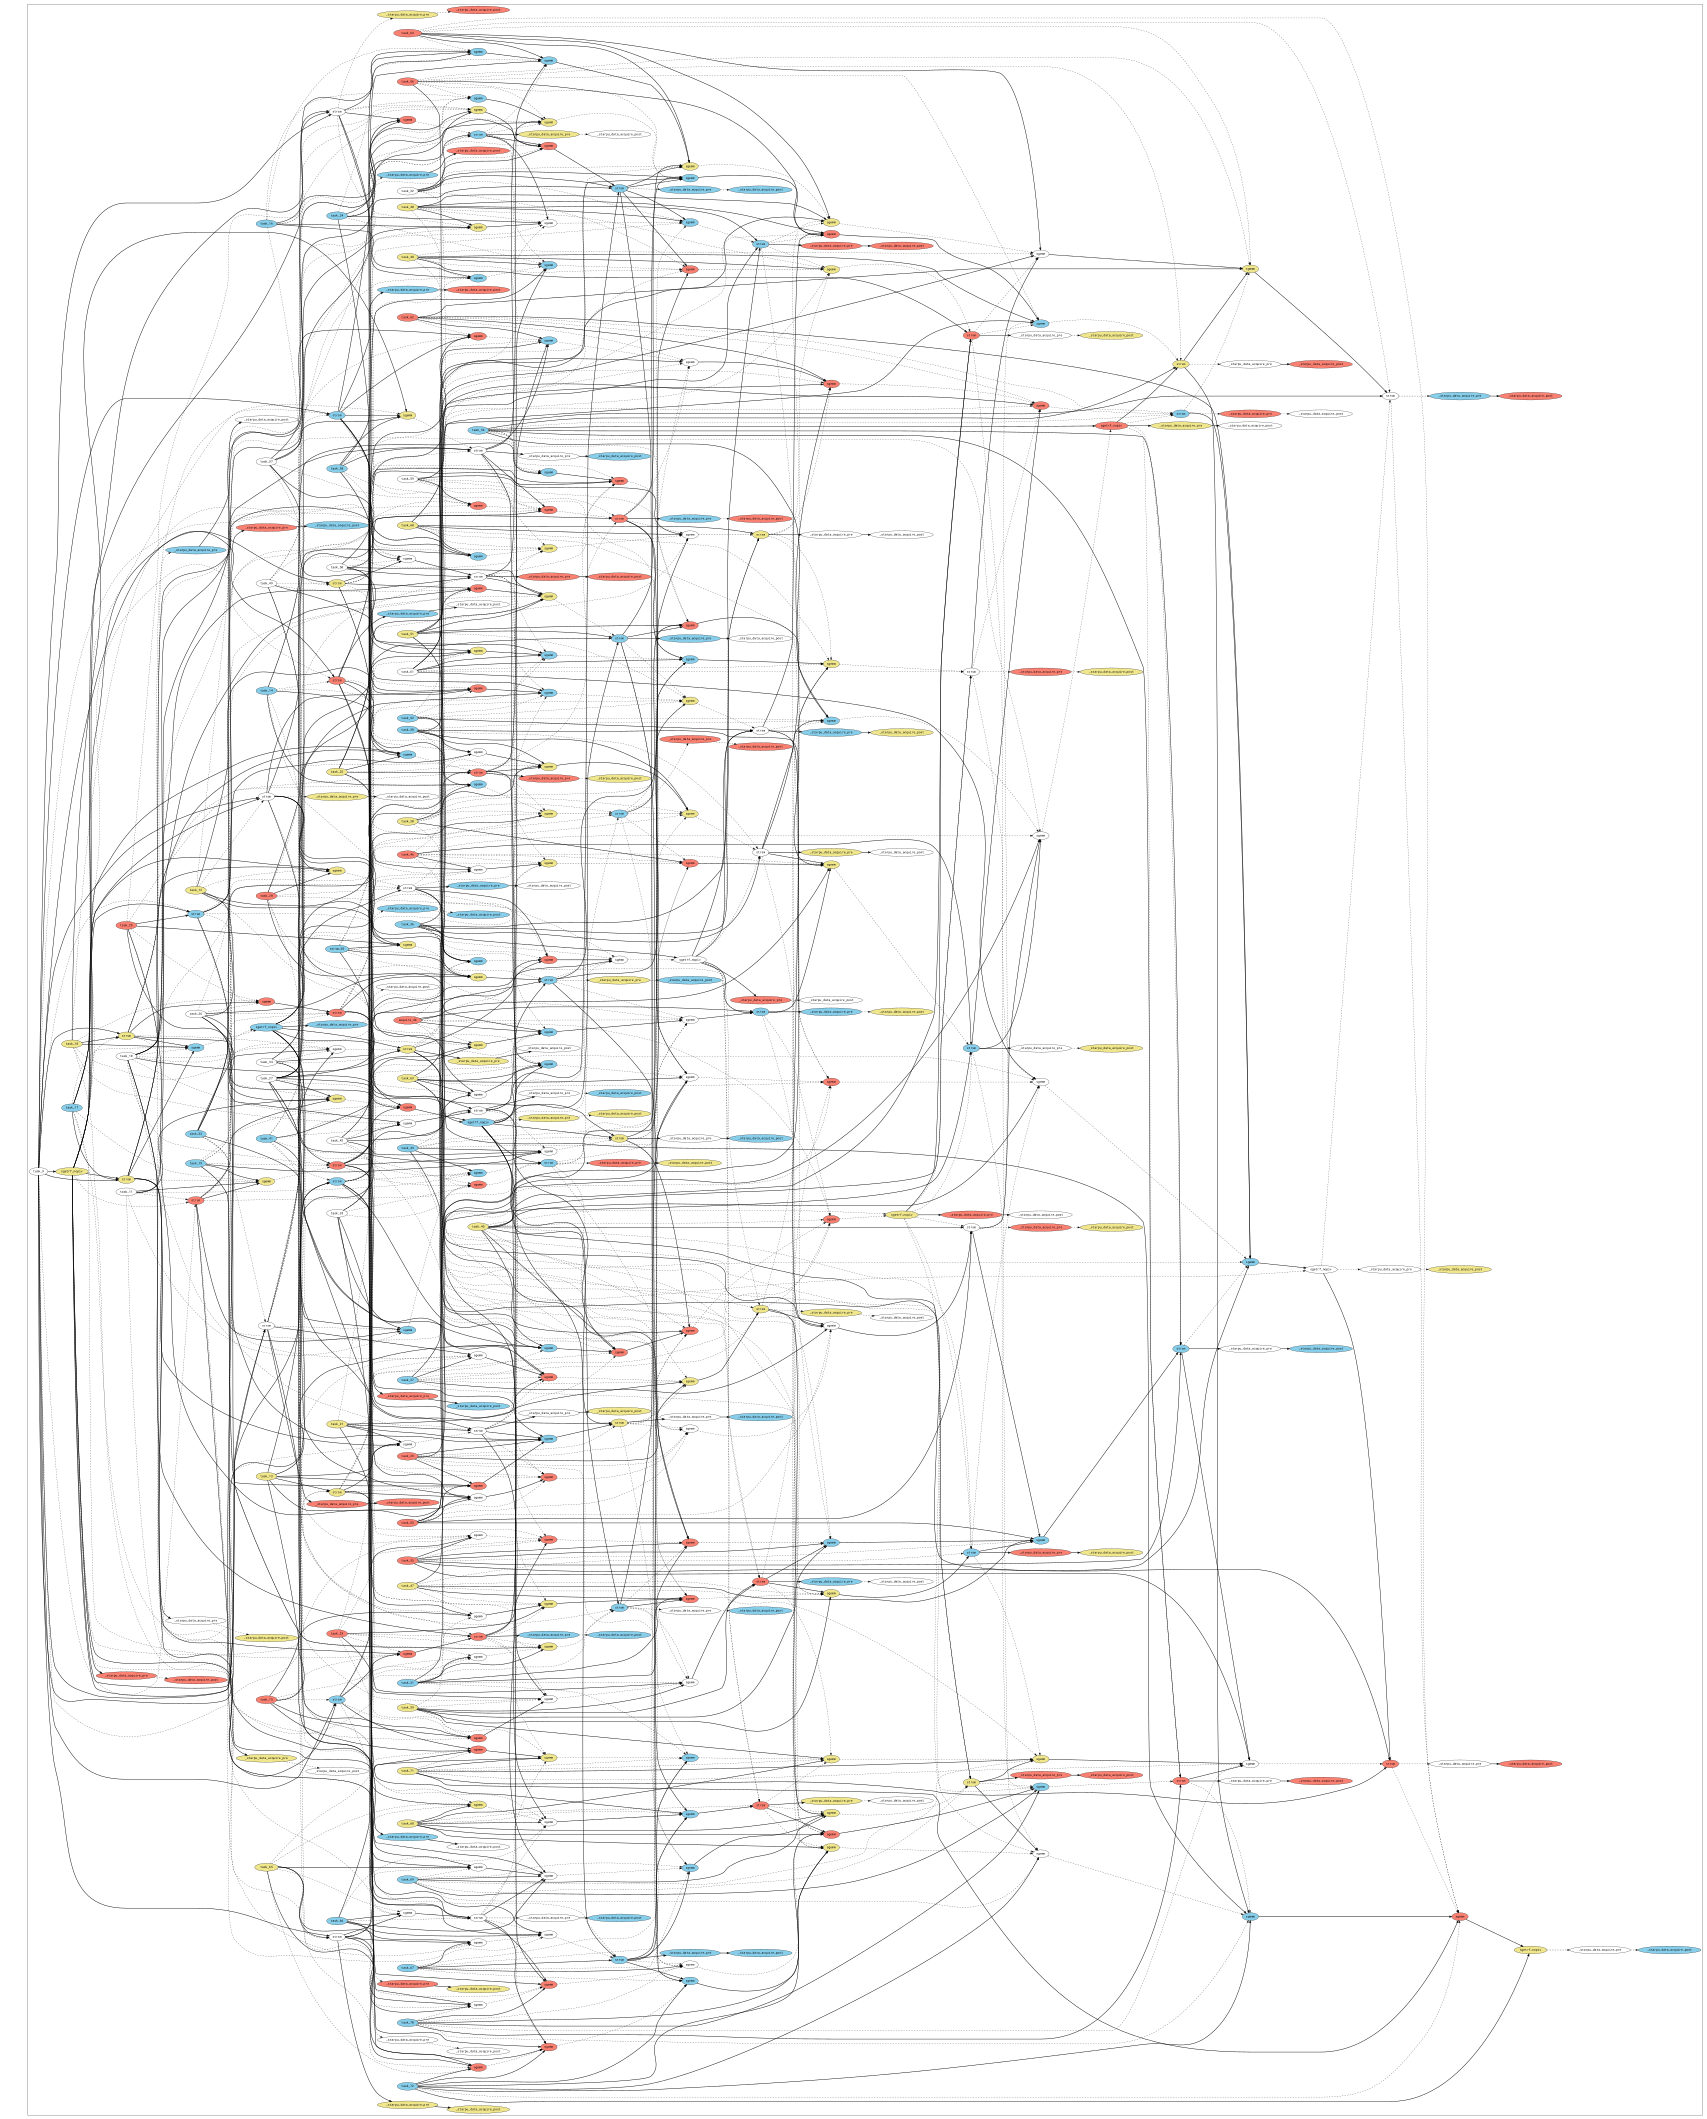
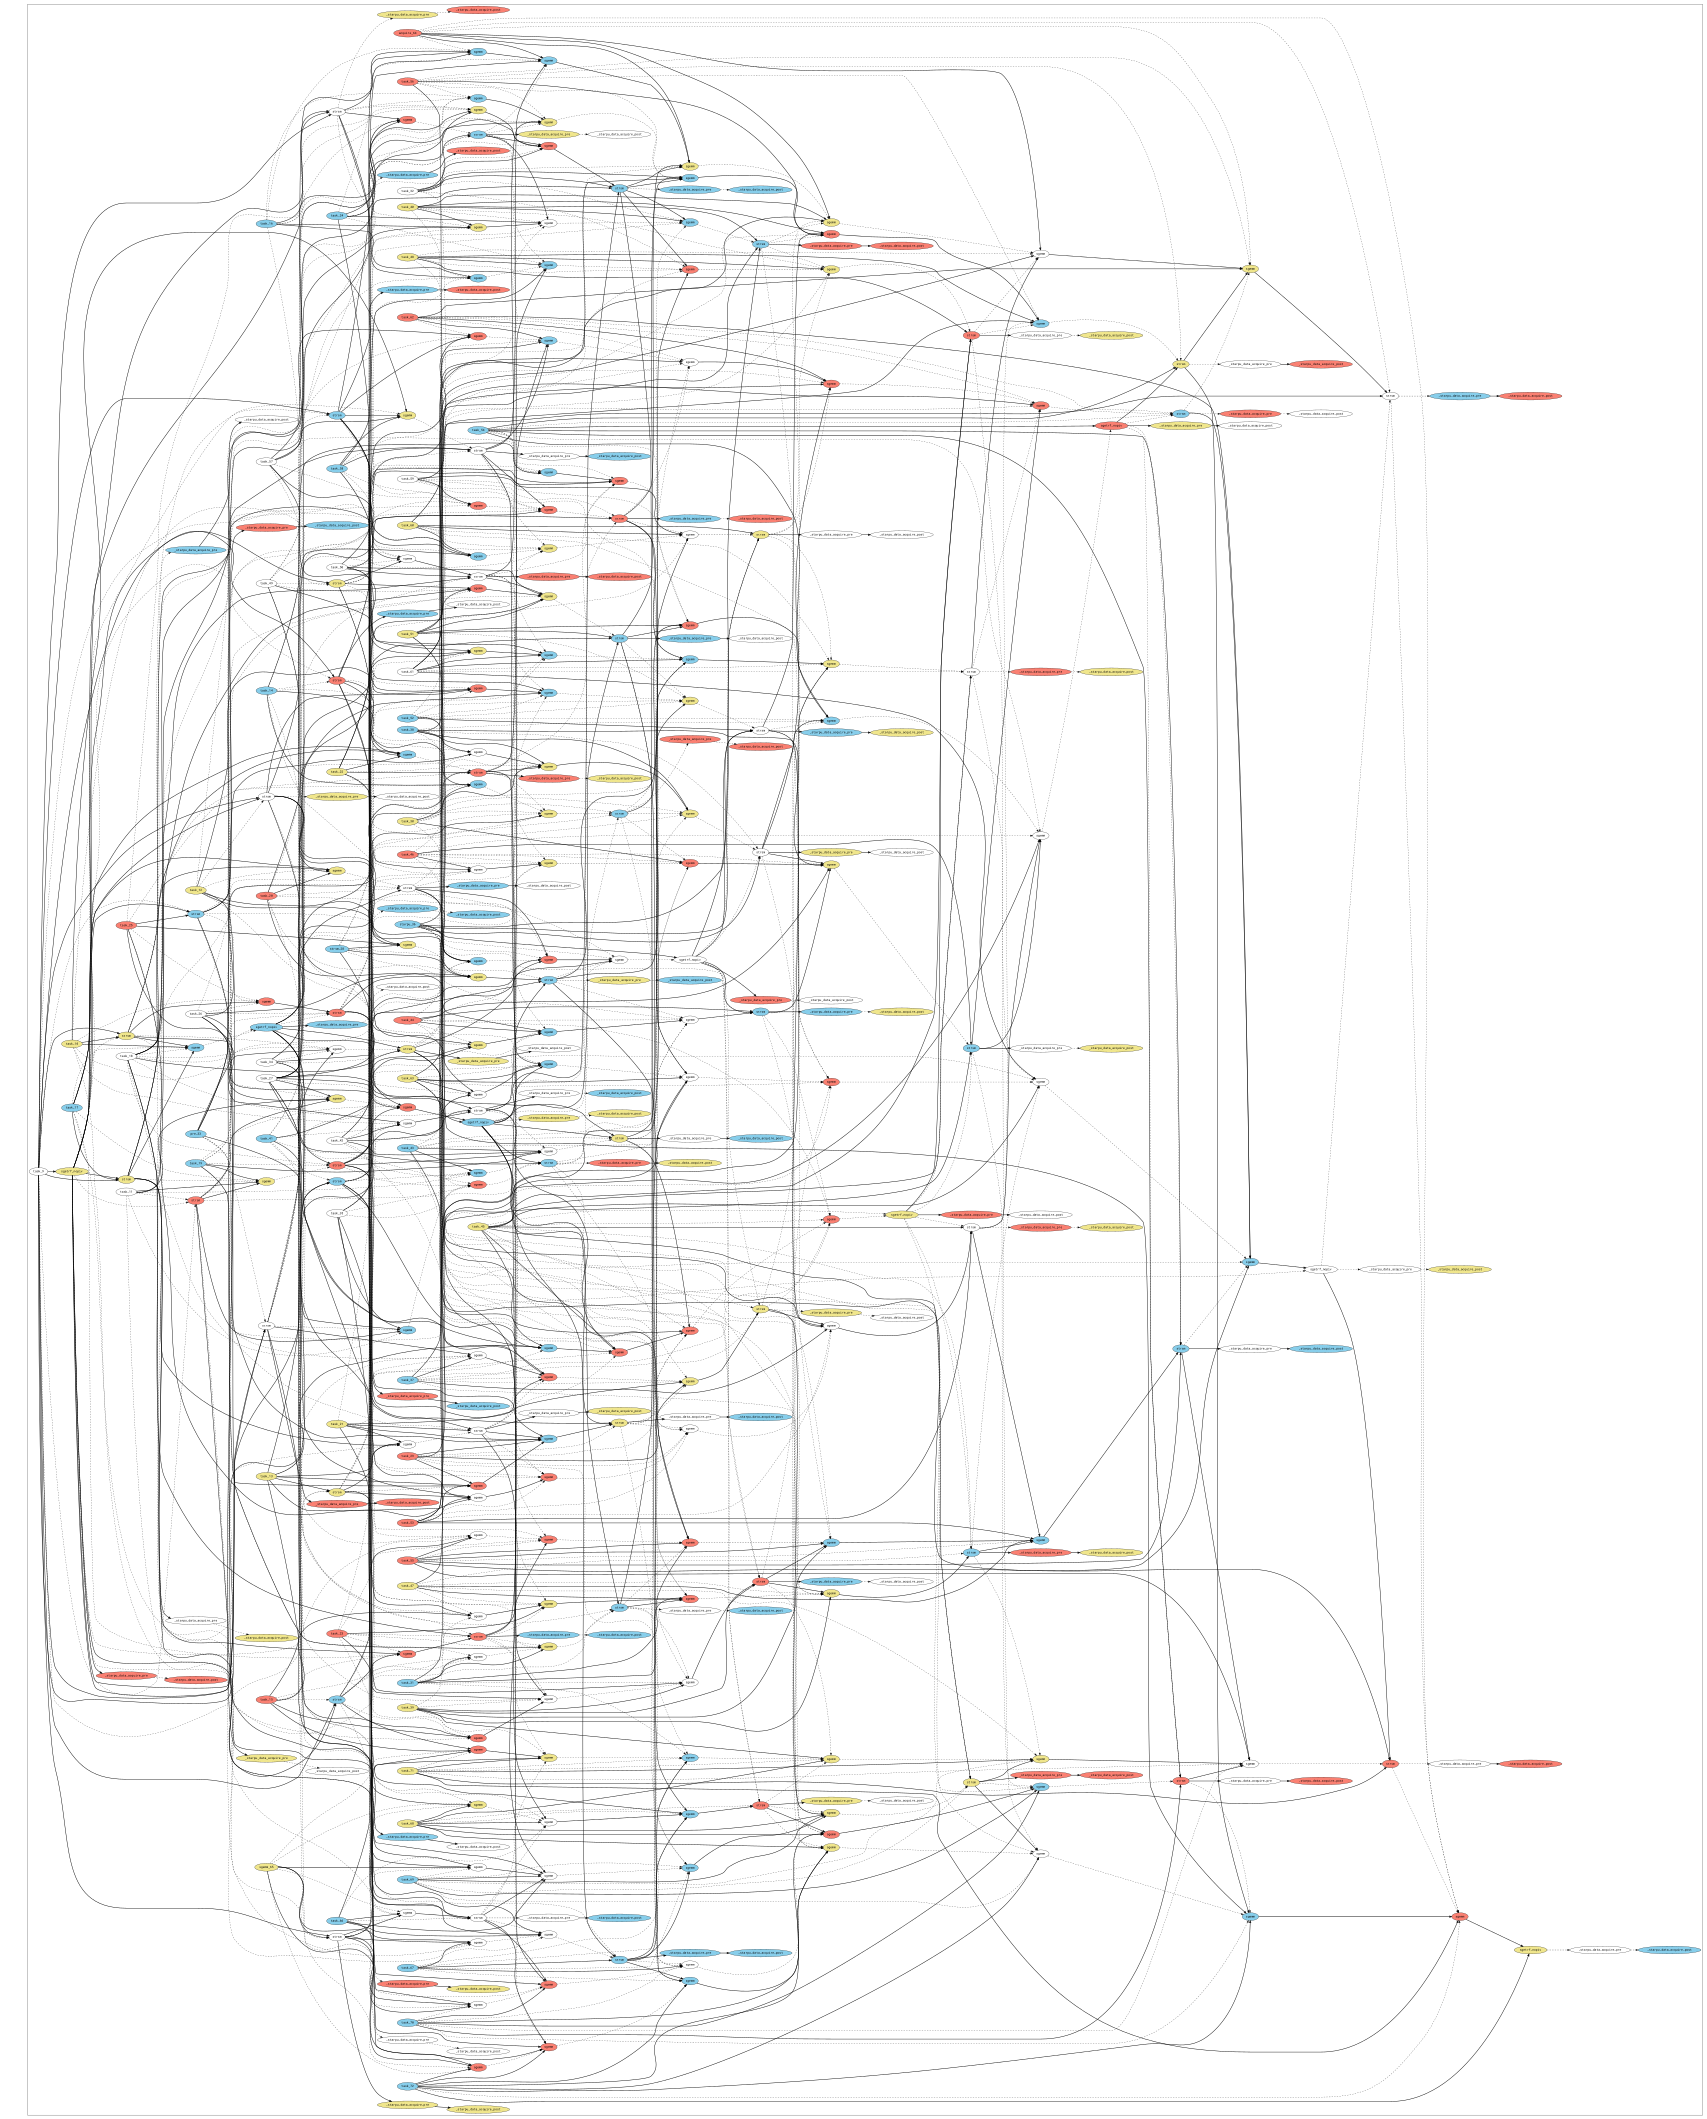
node "task_64": label "task_64" -> "acquire_64"
node "task_36": label "task_36" -> "starpu_36"
node "acquire_44": label "acquire_44" -> "task_44"
node "task_33": label "task_33" -> "pre_33"
node "task_65": label "task_65" -> "sgemm_65"
